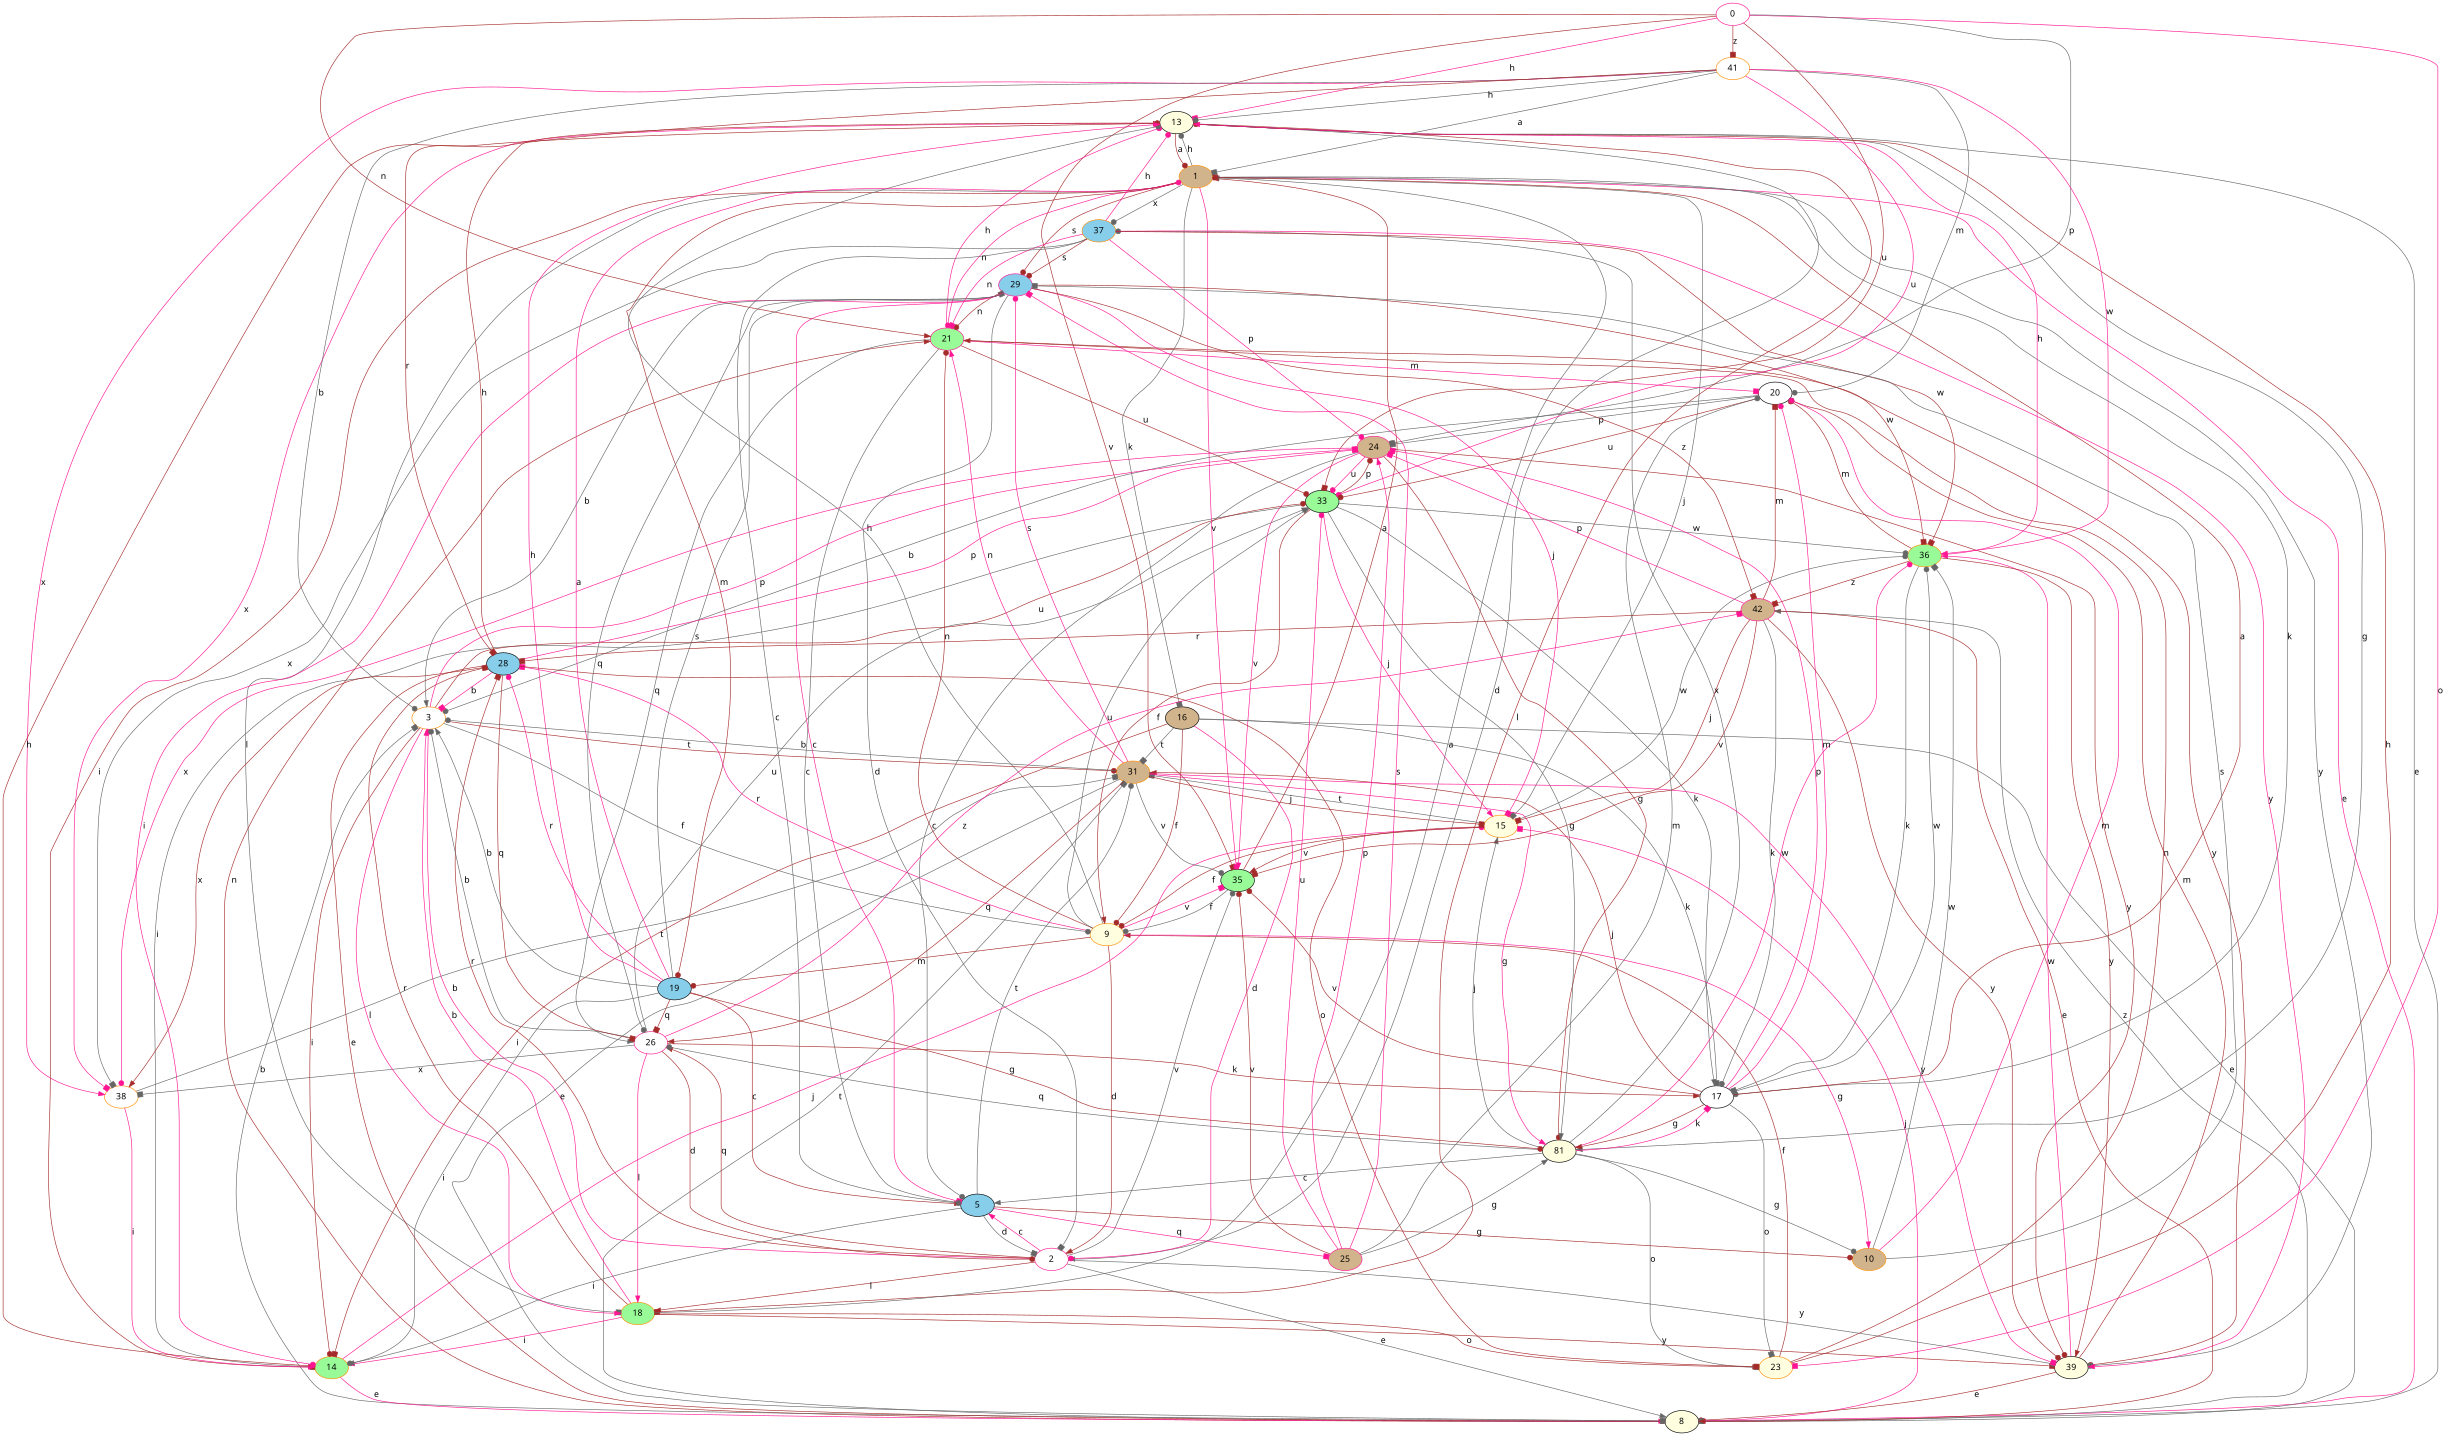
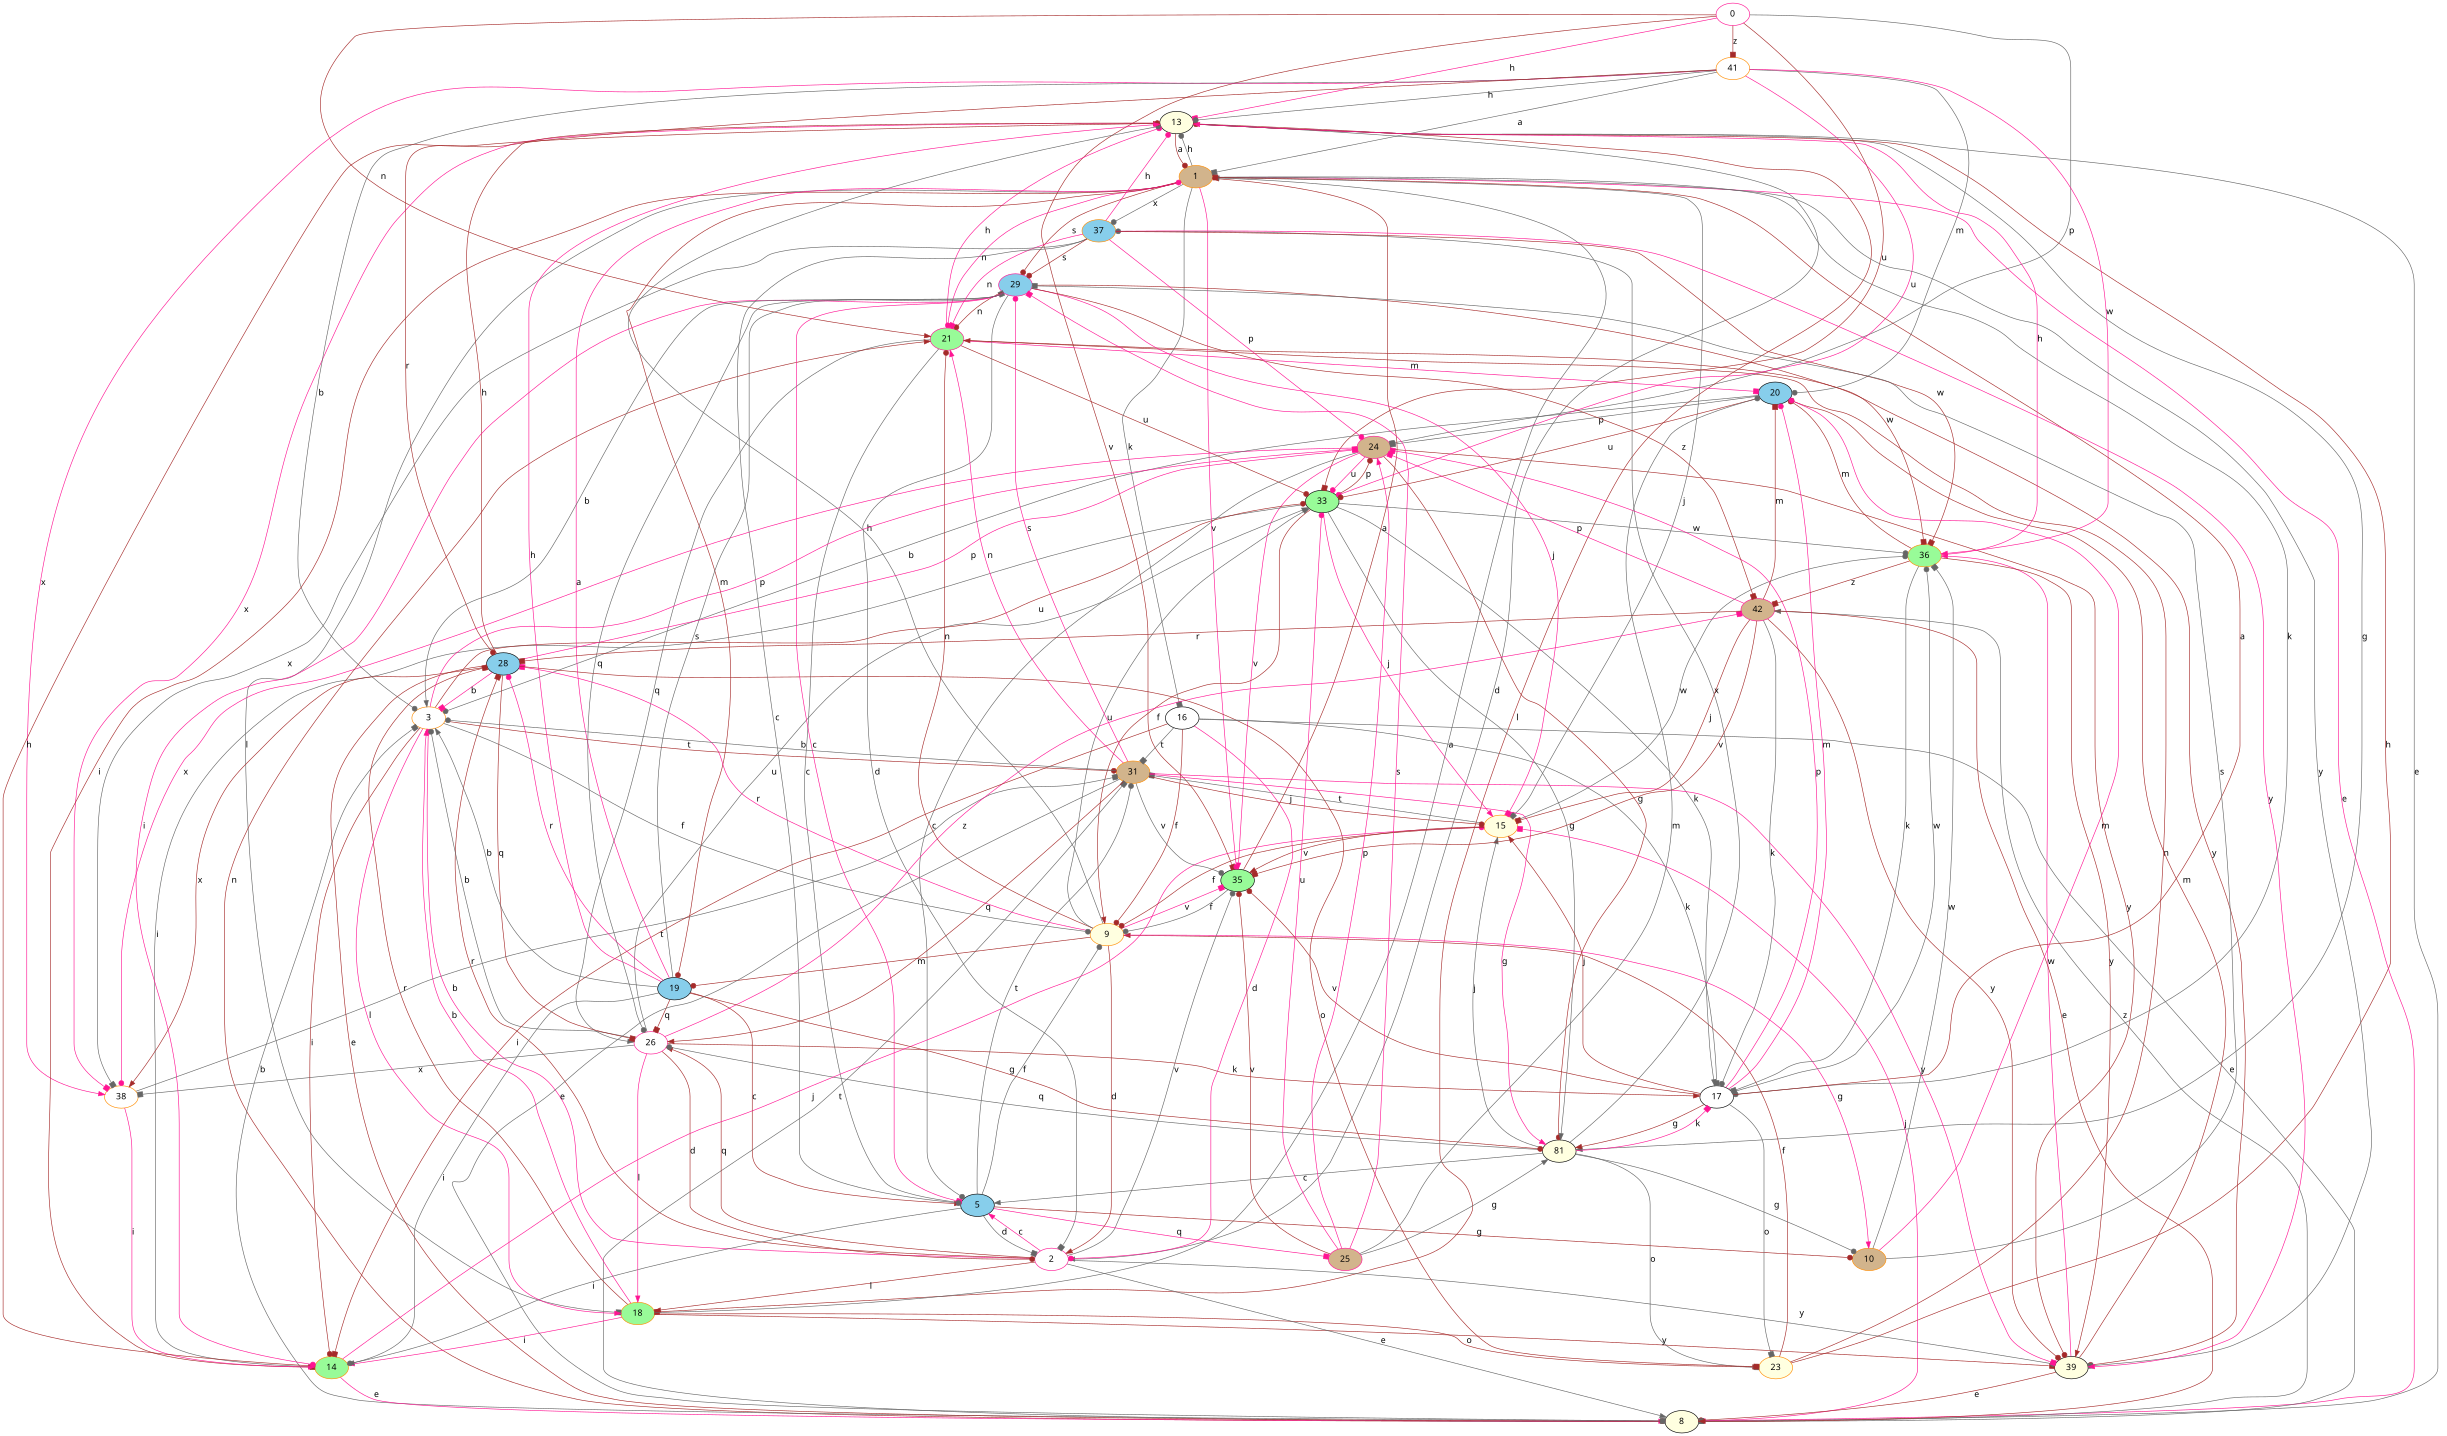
edge "41" -> "28": arrowhead box -> dot
node "20": fillcolor white -> skyblue
edge "0" -> "23": removed, label "o"
node "16": fillcolor tan -> white
edge "31" -> "15": arrowhead box -> dot
edge "17" -> "31": now "17" -> "15"
edge "81" -> "36": removed, label "w"
edge "5" -> "9": added, label "f"
